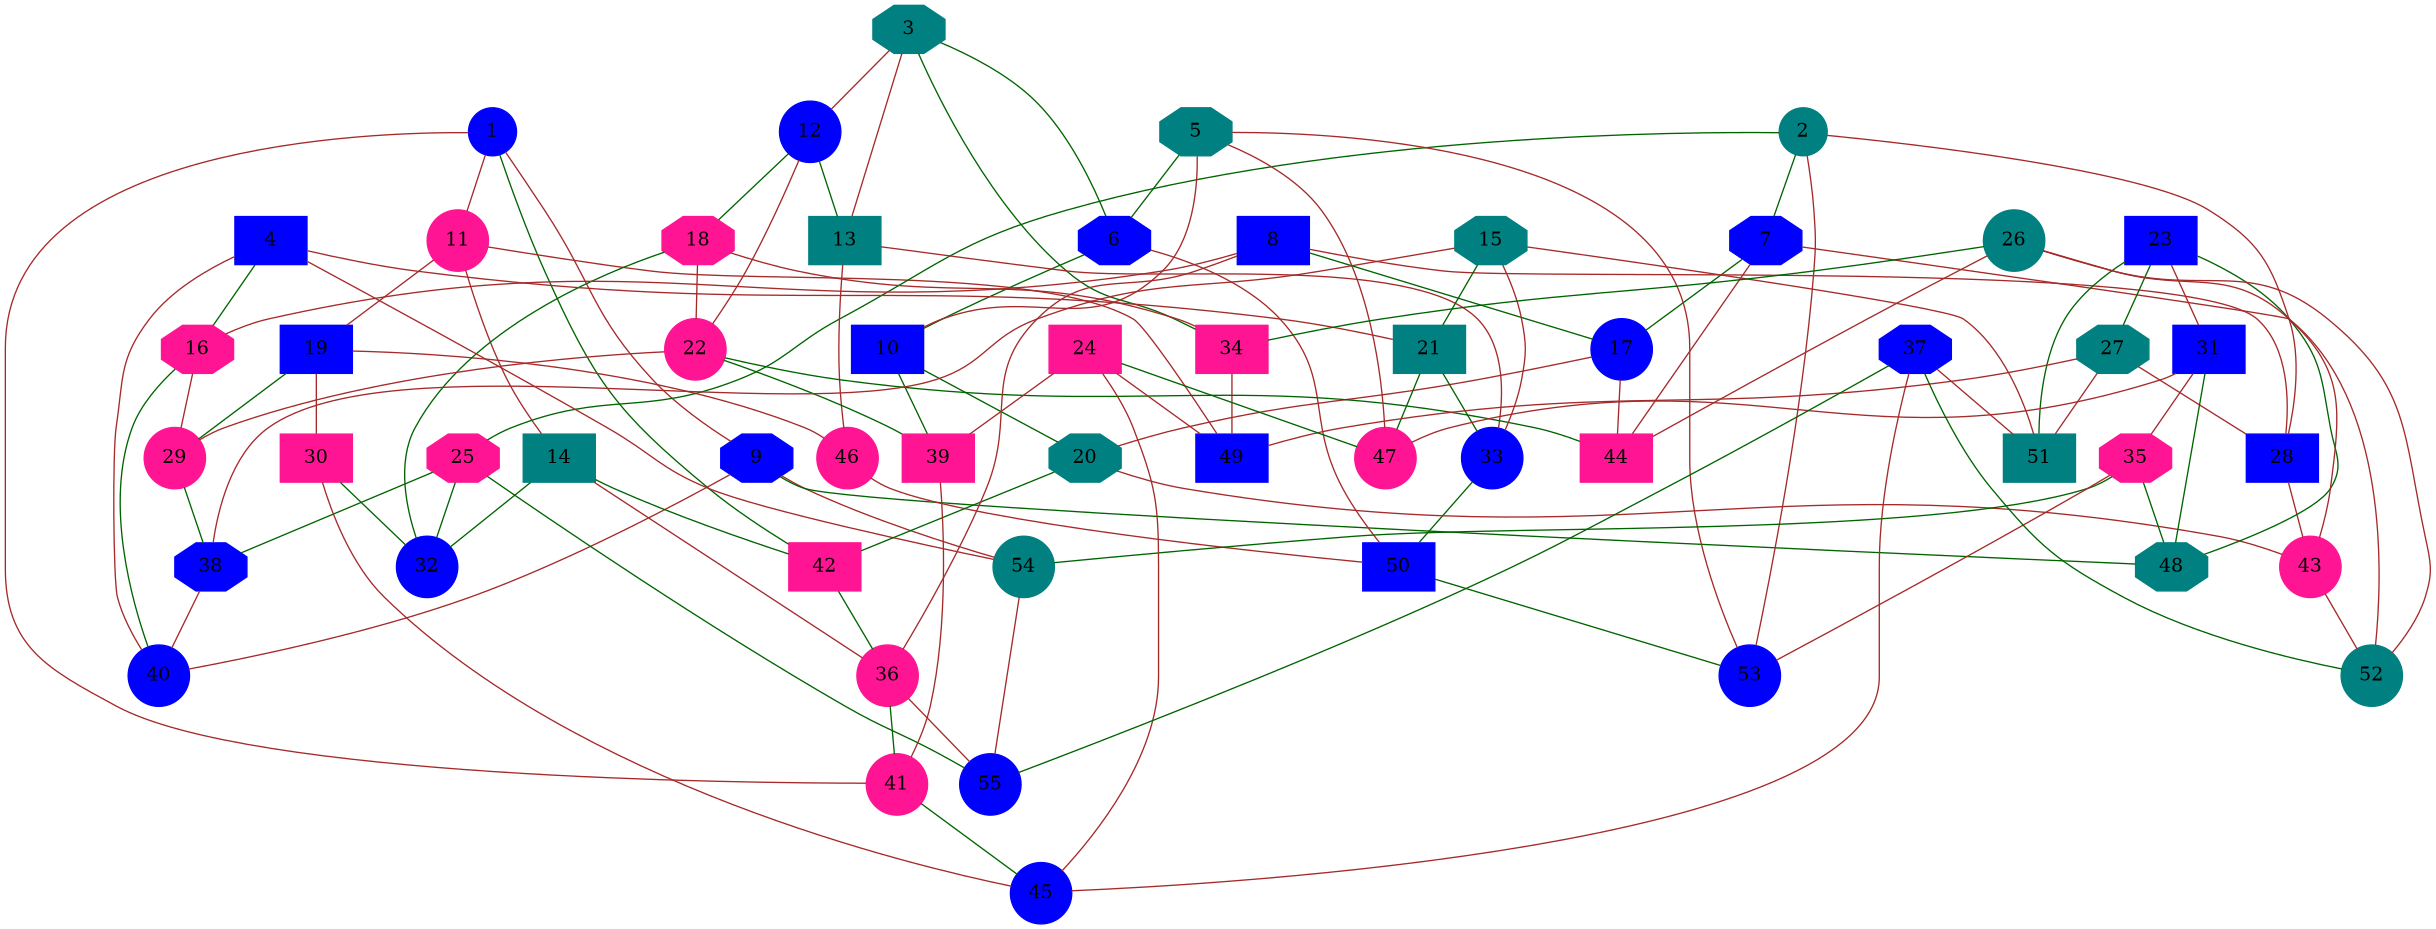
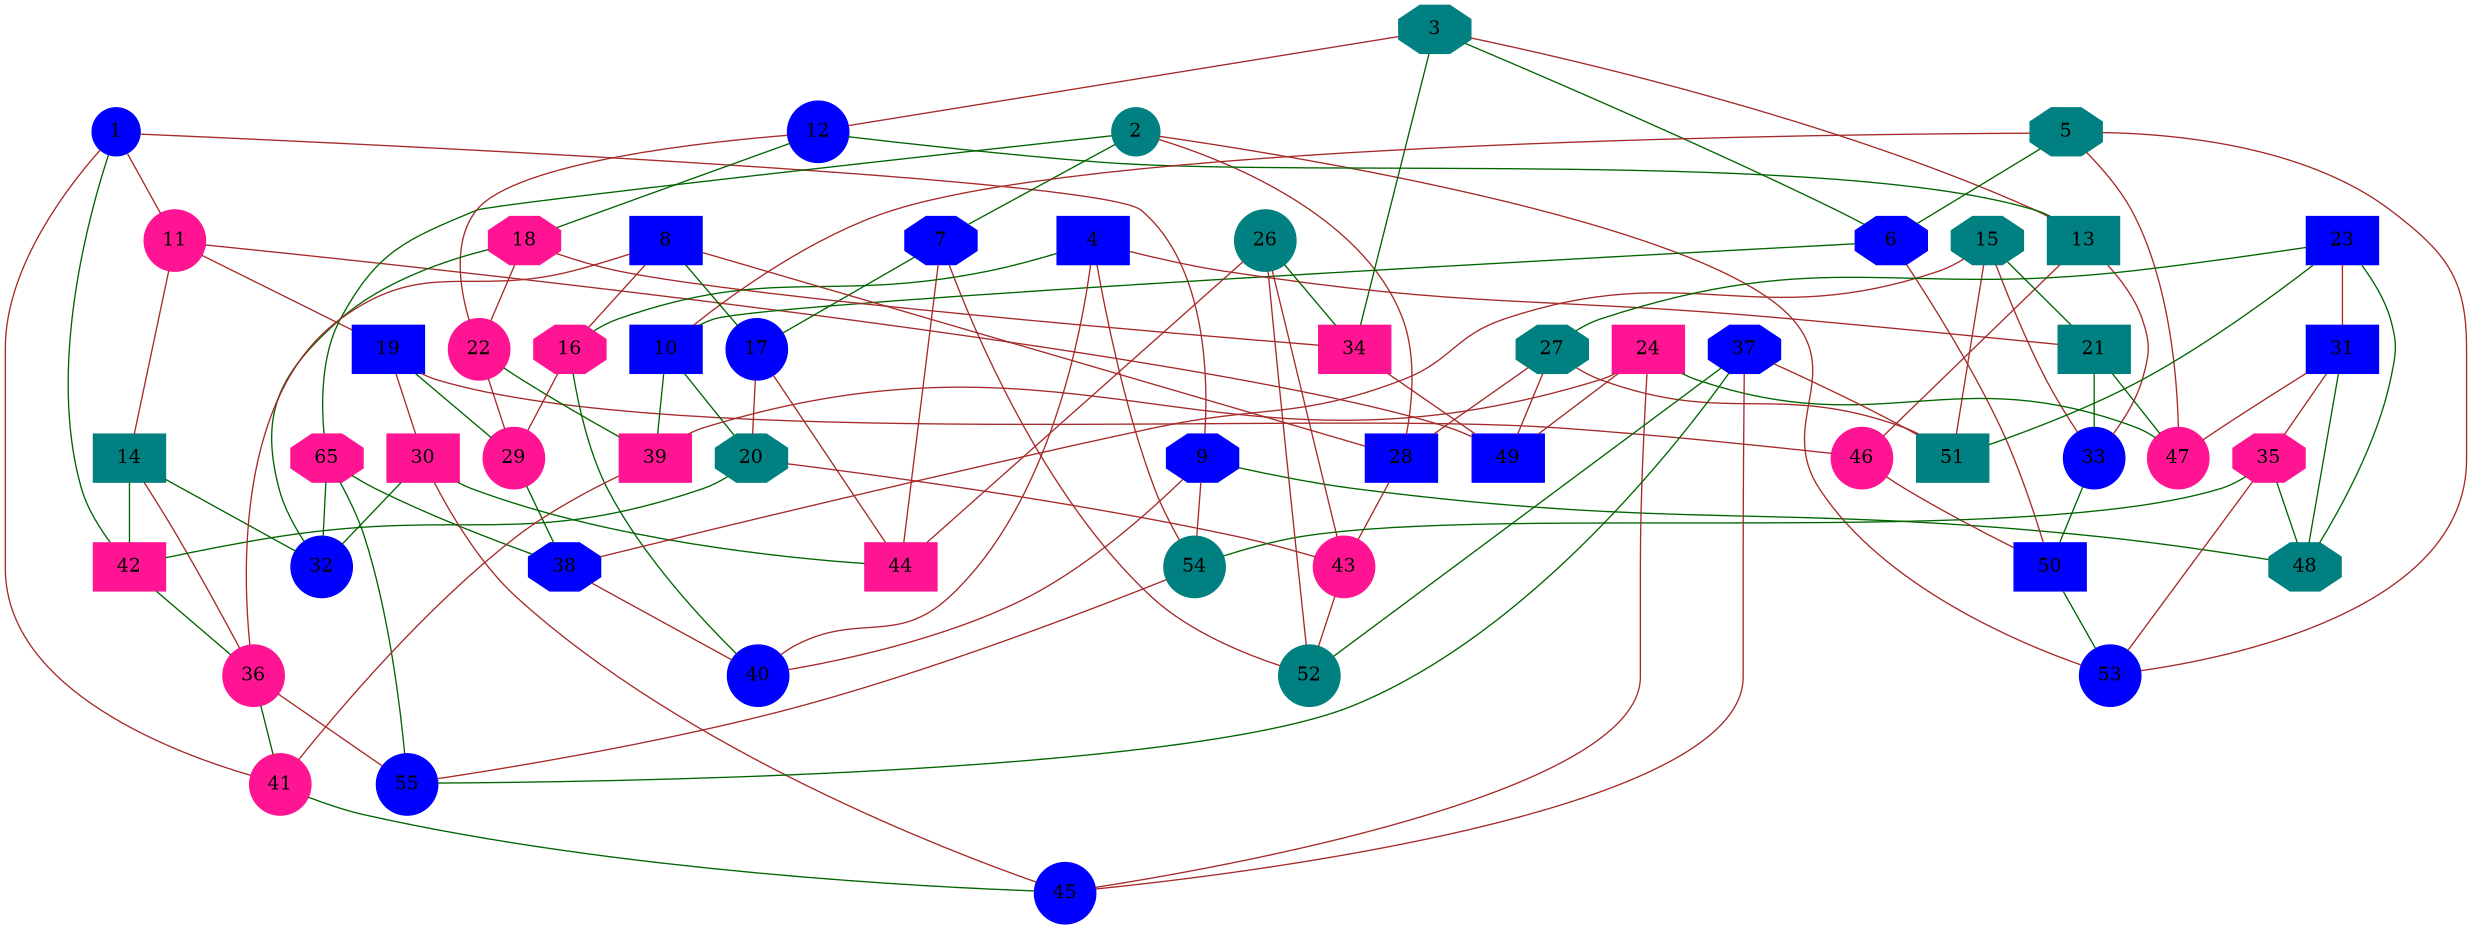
edge "22" -- "44": now "30" -- "44"
node "25": label "25" -> "65"
